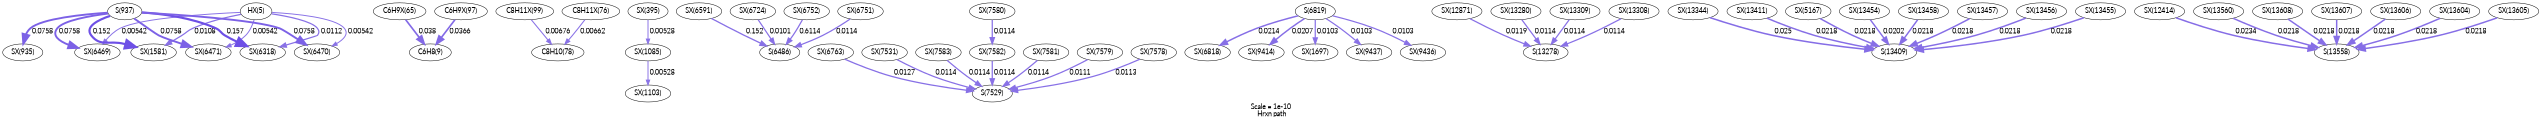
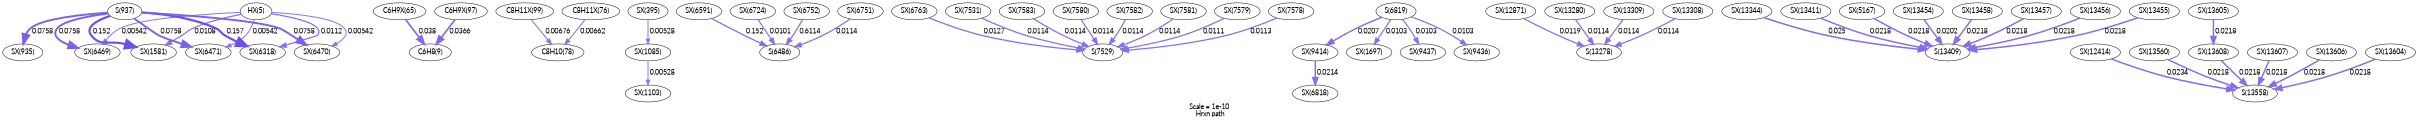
edge "S(6819)" -> "SX(6818)": now "SX(9414)" -> "SX(6818)"
edge "SX(7580)" -> "SX(7582)": now "SX(7580)" -> "S(7529)"
edge "SX(13605)" -> "S(13558)": now "SX(13605)" -> "SX(13608)"
